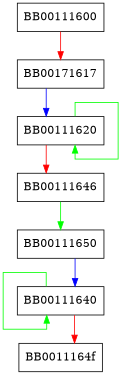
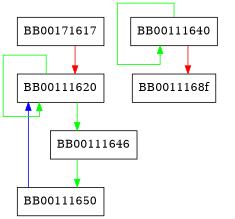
node "BB00111600": removed
edge "BB00171617" -> "BB00111620": color blue -> red
edge "BB00111620" -> "BB00111646": color red -> green
edge "BB00111650" -> "BB00111640": now "BB00111650" -> "BB00111620"
node "BB0011164f": label "BB0011164f" -> "BB0011168f"
